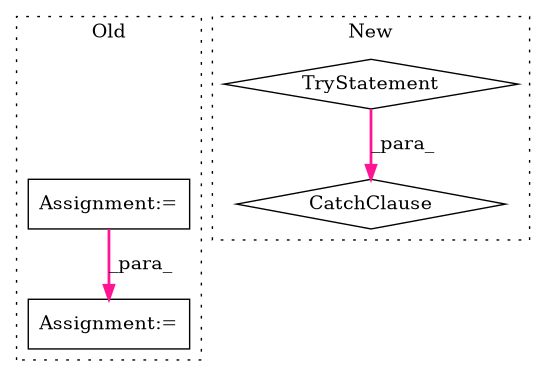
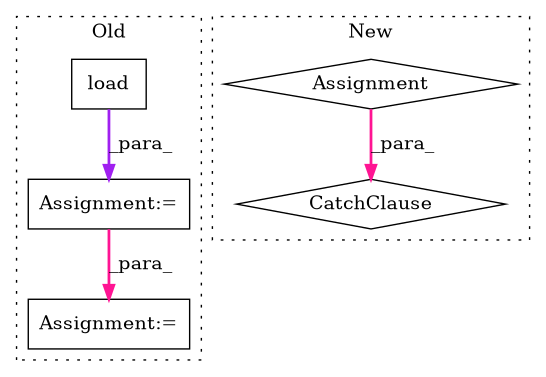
node "load": added
node "TryStatement": label "TryStatement" -> "Assignment"
